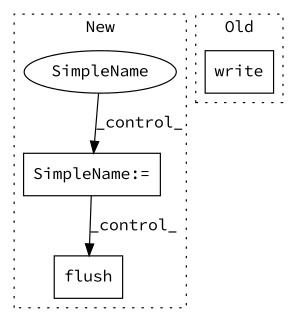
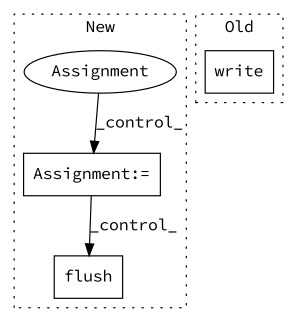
node "SimpleName": label "SimpleName" -> "Assignment"
node "SimpleName:=": label "SimpleName:=" -> "Assignment:="
